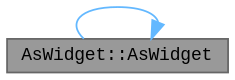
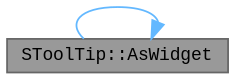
node "AsWidget::AsWidget": label "AsWidget::AsWidget" -> "SToolTip::AsWidget"
